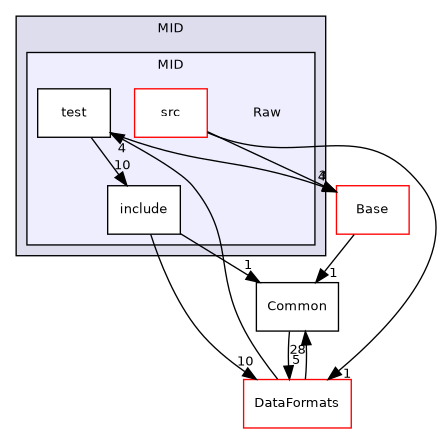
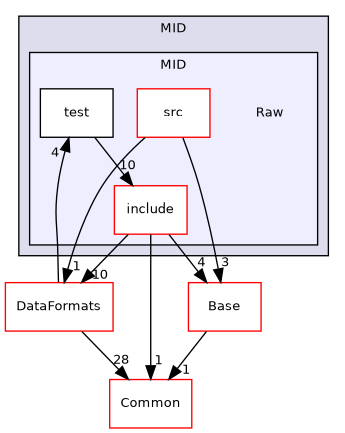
edge "test" -> "Base": now "include" -> "Base"
node "include": color black -> red
node "Common": color black -> red
edge "Common" -> "DataFormats": removed
